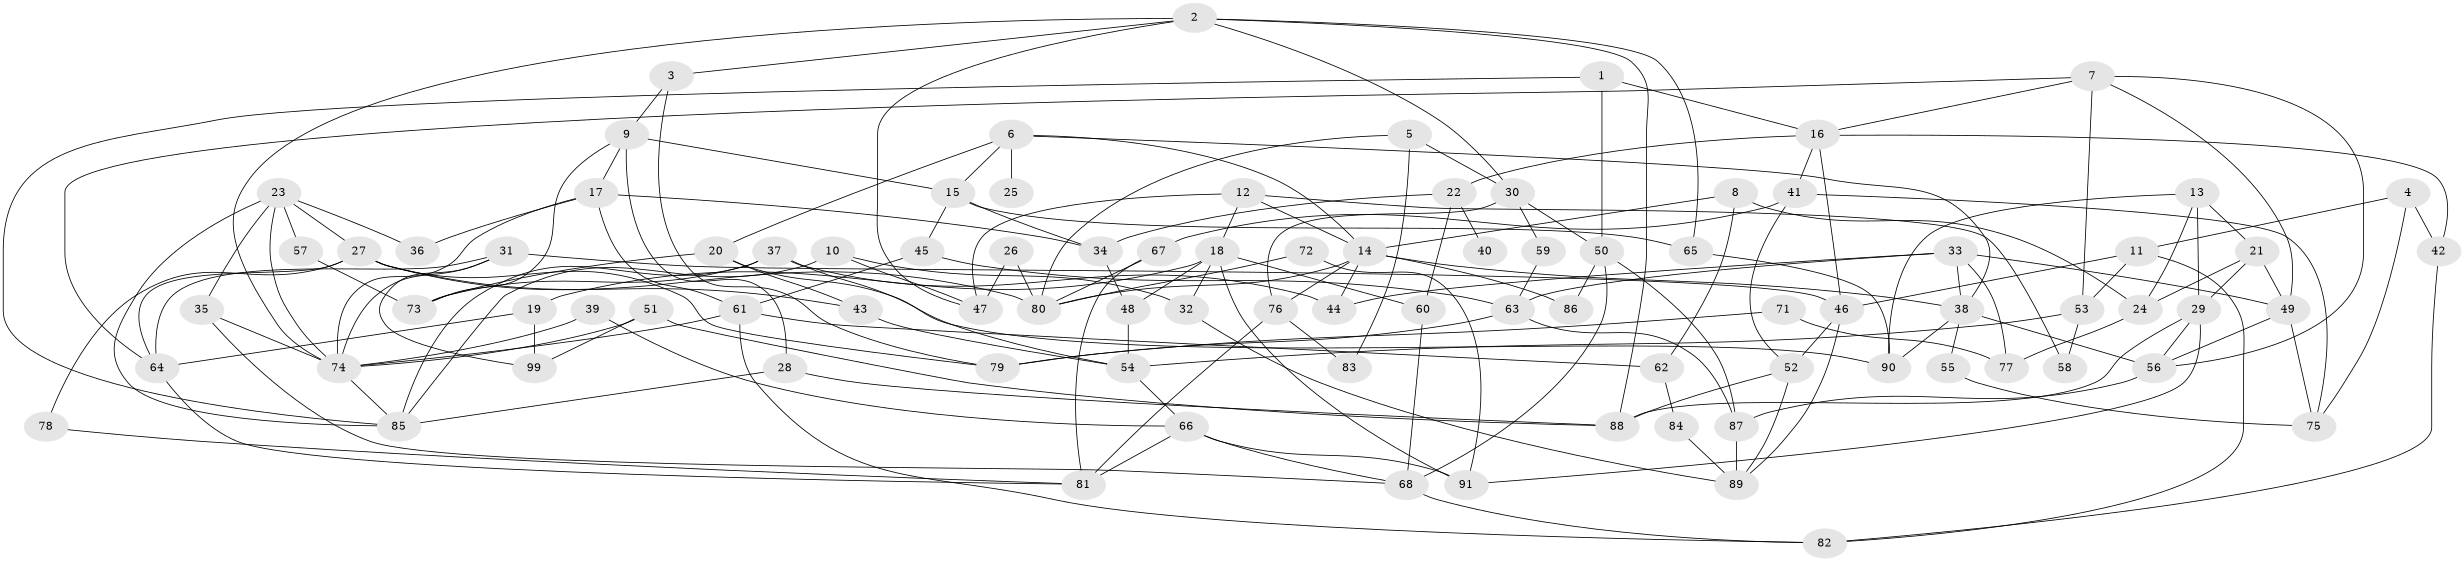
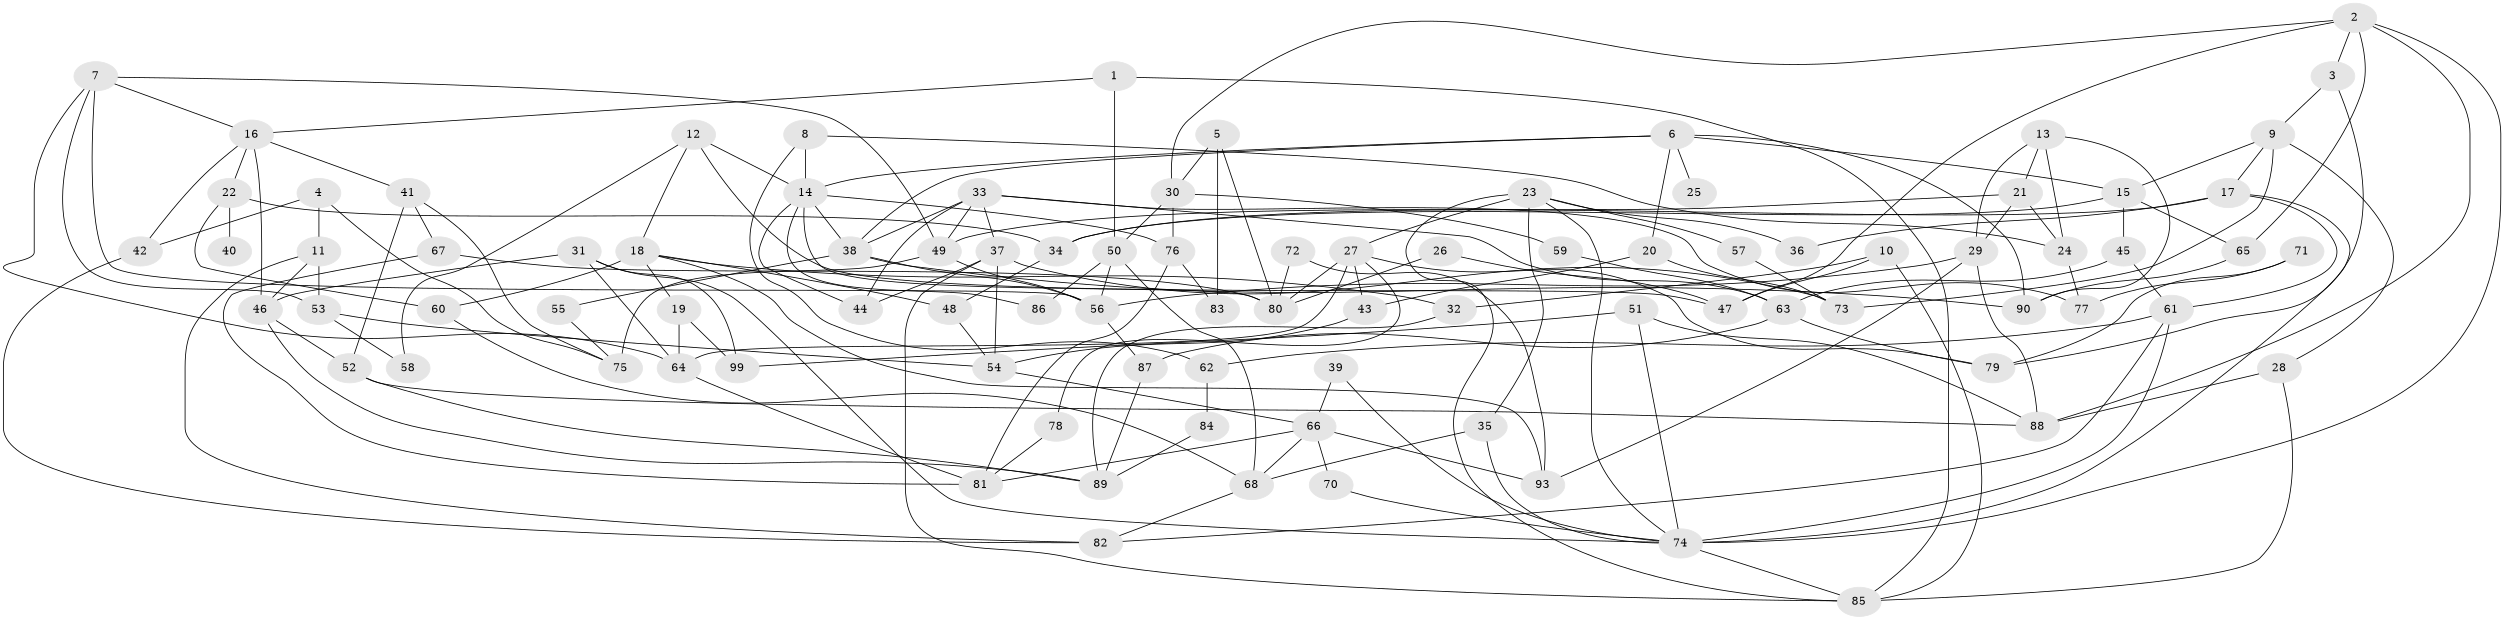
edge "33" -- "37": added
edge "50" -- "87": now "50" -- "56"
edge "20" -- "90": now "6" -- "90"
node "70": added
node "91": label "91" -> "93"
